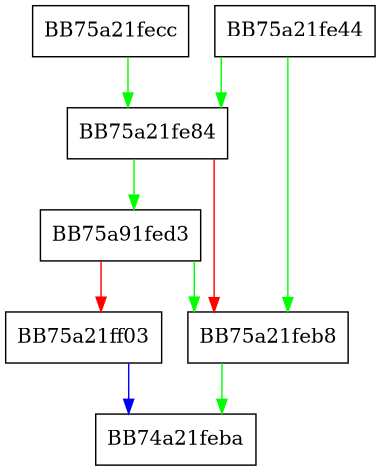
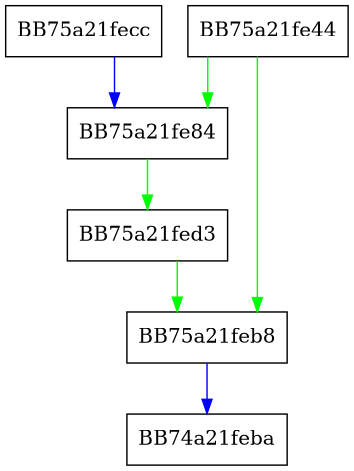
edge "BB75a21fecc" -> "BB75a21fe84": color green -> blue
edge "BB75a21fe84" -> "BB75a21feb8": removed
node "BB75a91fed3": label "BB75a91fed3" -> "BB75a21fed3"
node "BB75a21ff03": removed
edge "BB75a21feb8" -> "BB74a21feba": color green -> blue
